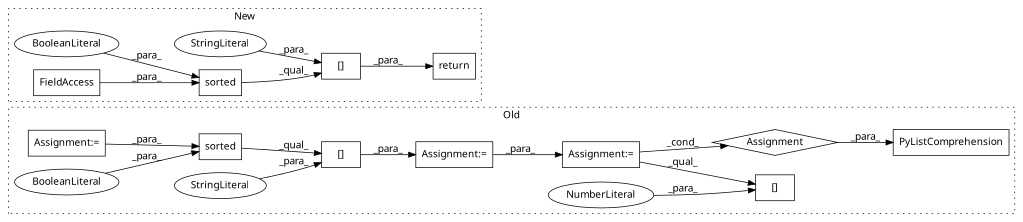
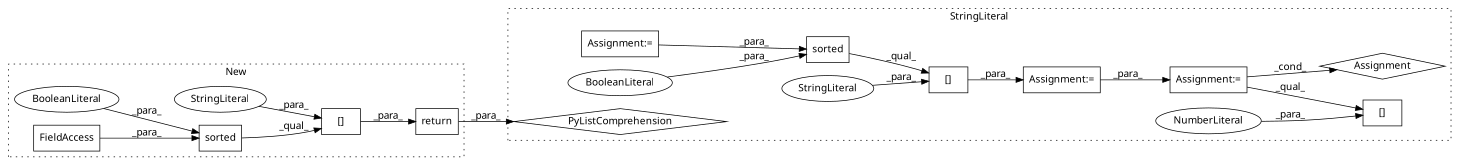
cluster "Old": label "Old" -> "StringLiteral"
edge "Assignment" -> "PyListComprehension": now "return" -> "PyListComprehension"
node "PyListComprehension": shape box -> diamond
